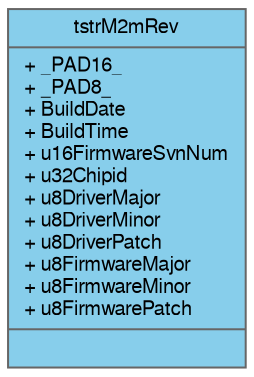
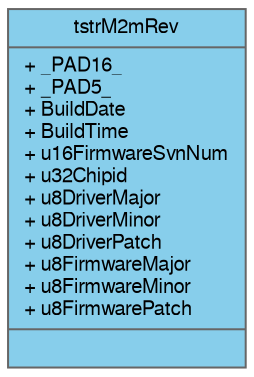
node "tstrM2mRev": text "+ _PAD8_" -> "+ _PAD5_"
